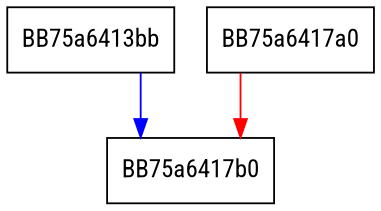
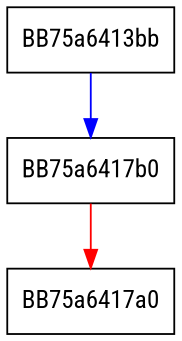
edge "BB75a6417a0" -> "BB75a6417b0": reversed
